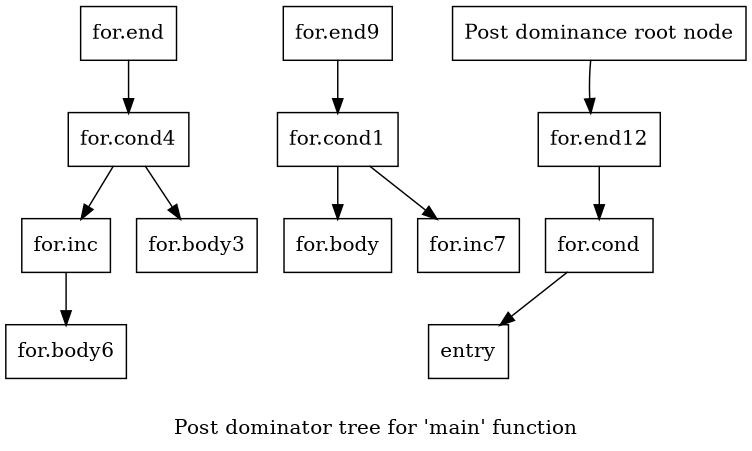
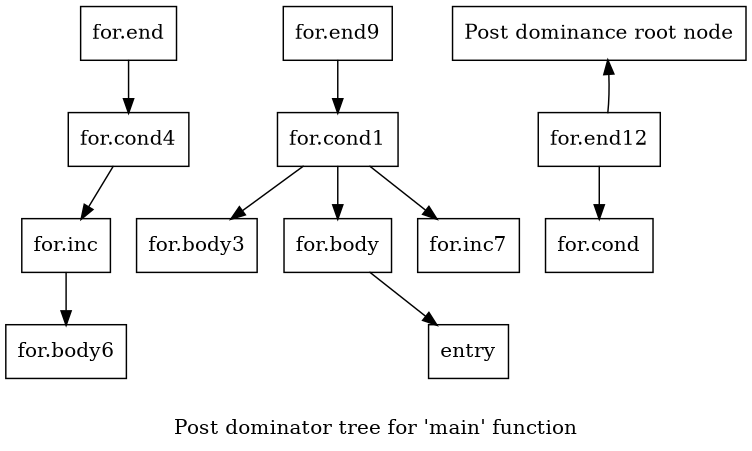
edge "Post dominance root node" -> "for.end12": reversed
edge "for.cond4" -> "for.body3": now "for.cond1" -> "for.body3"
edge "for.cond" -> "entry": now "for.body" -> "entry"
